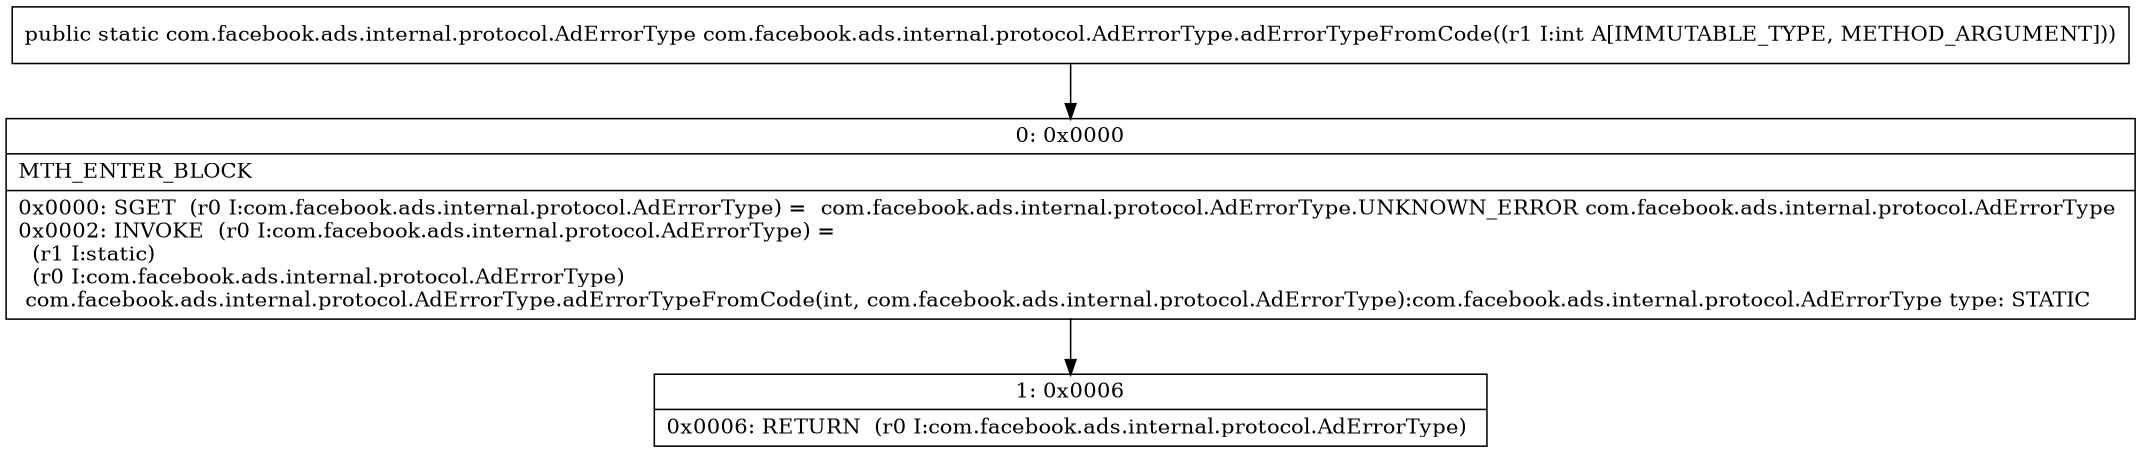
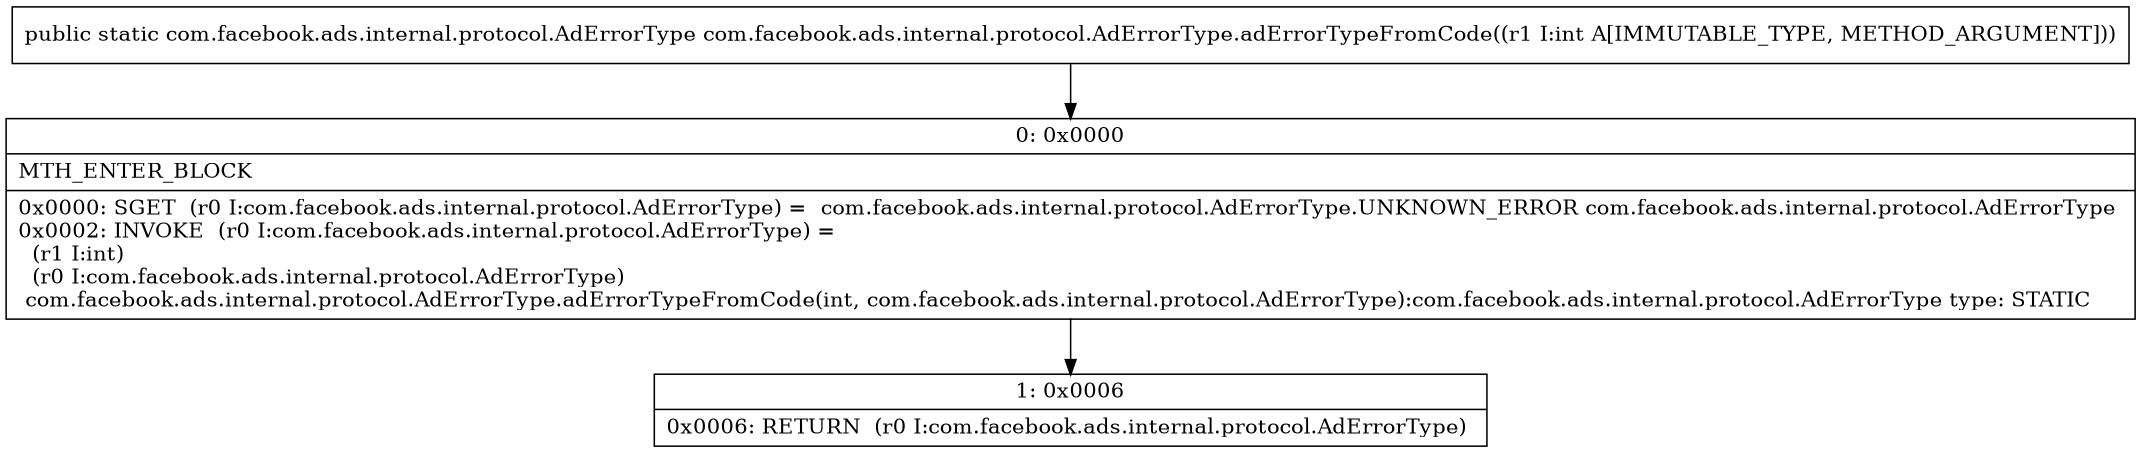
node "0: 0x0000": text "(r1 I:static)" -> "(r1 I:int)"
